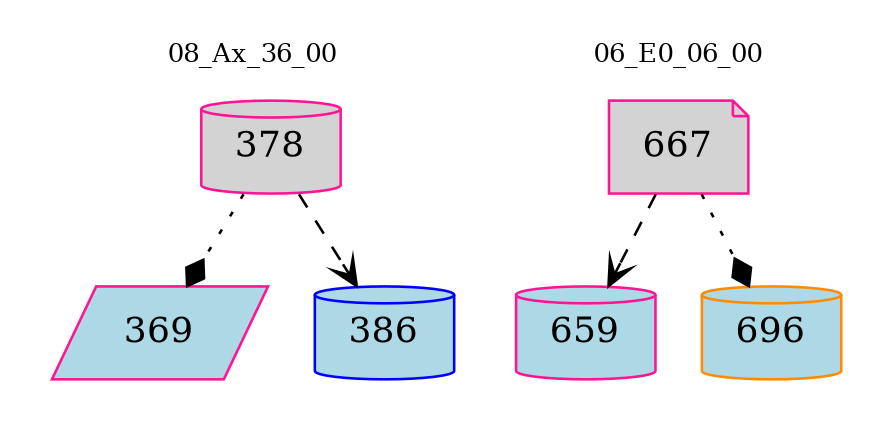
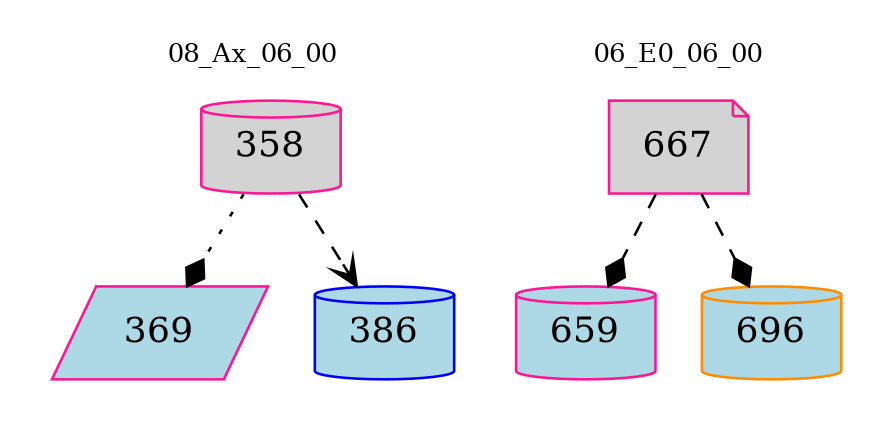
cluster "08_Ax_36_00": label "08_Ax_36_00" -> "08_Ax_06_00"
node "378": label "378" -> "358"
edge "667" -> "696": style dotted -> dashed
edge "667" -> "659": arrowhead vee -> diamond
